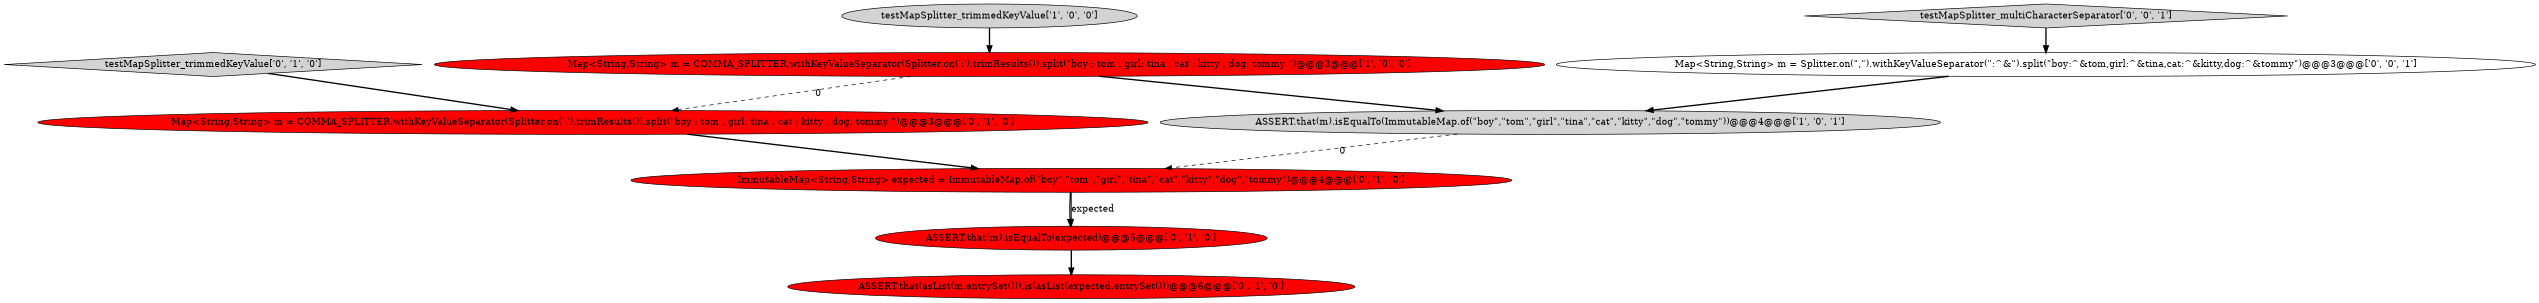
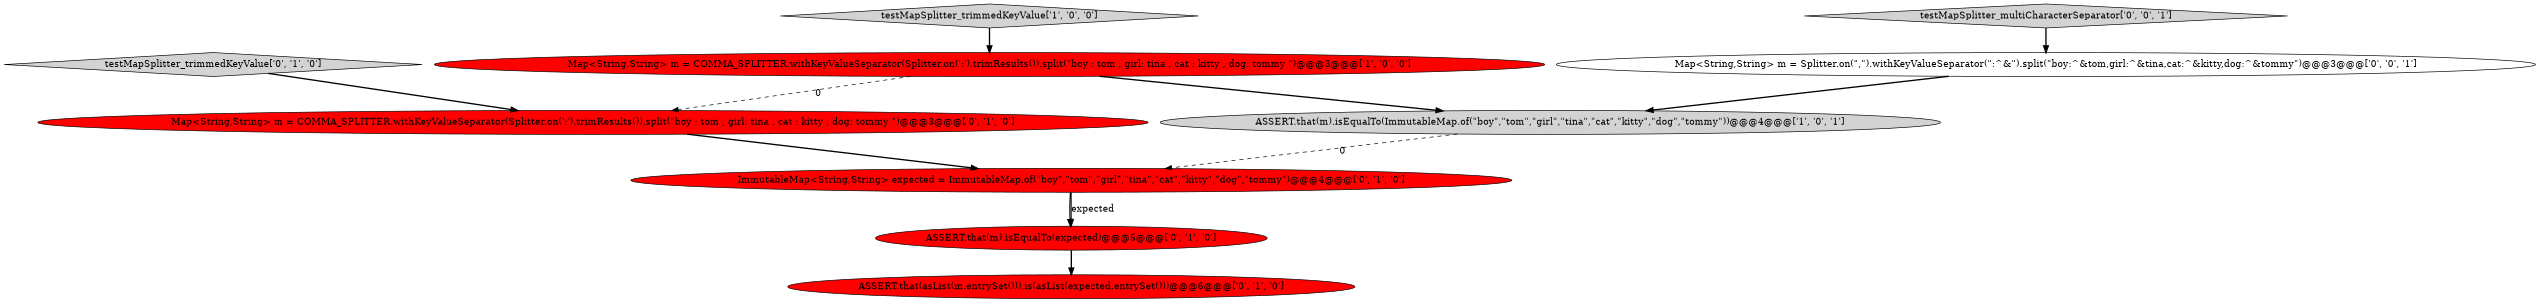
node "testMapSplitter_trimmedKeyValue['1', '0', '0']": shape ellipse -> diamond
